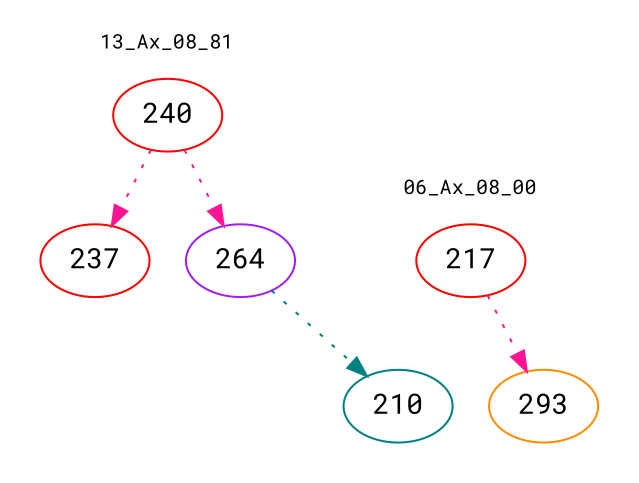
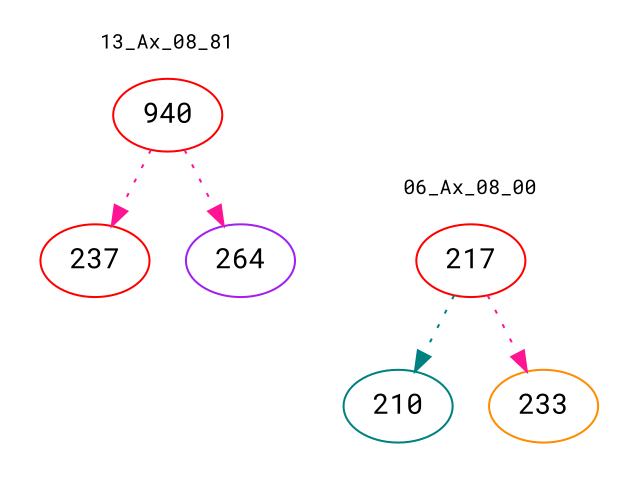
node "240": label "240" -> "940"
edge "264" -> "210": now "217" -> "210"
node "293": label "293" -> "233"
